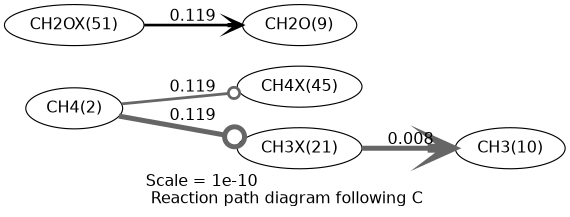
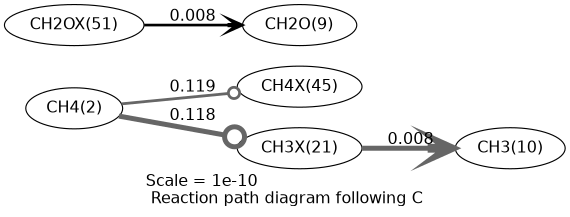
edge "CH2OX(51)" -> "CH2O(9)": label " 0.119" -> " 0.008"
edge "CH4(2)" -> "CH3X(21)": label " 0.119" -> " 0.118"
